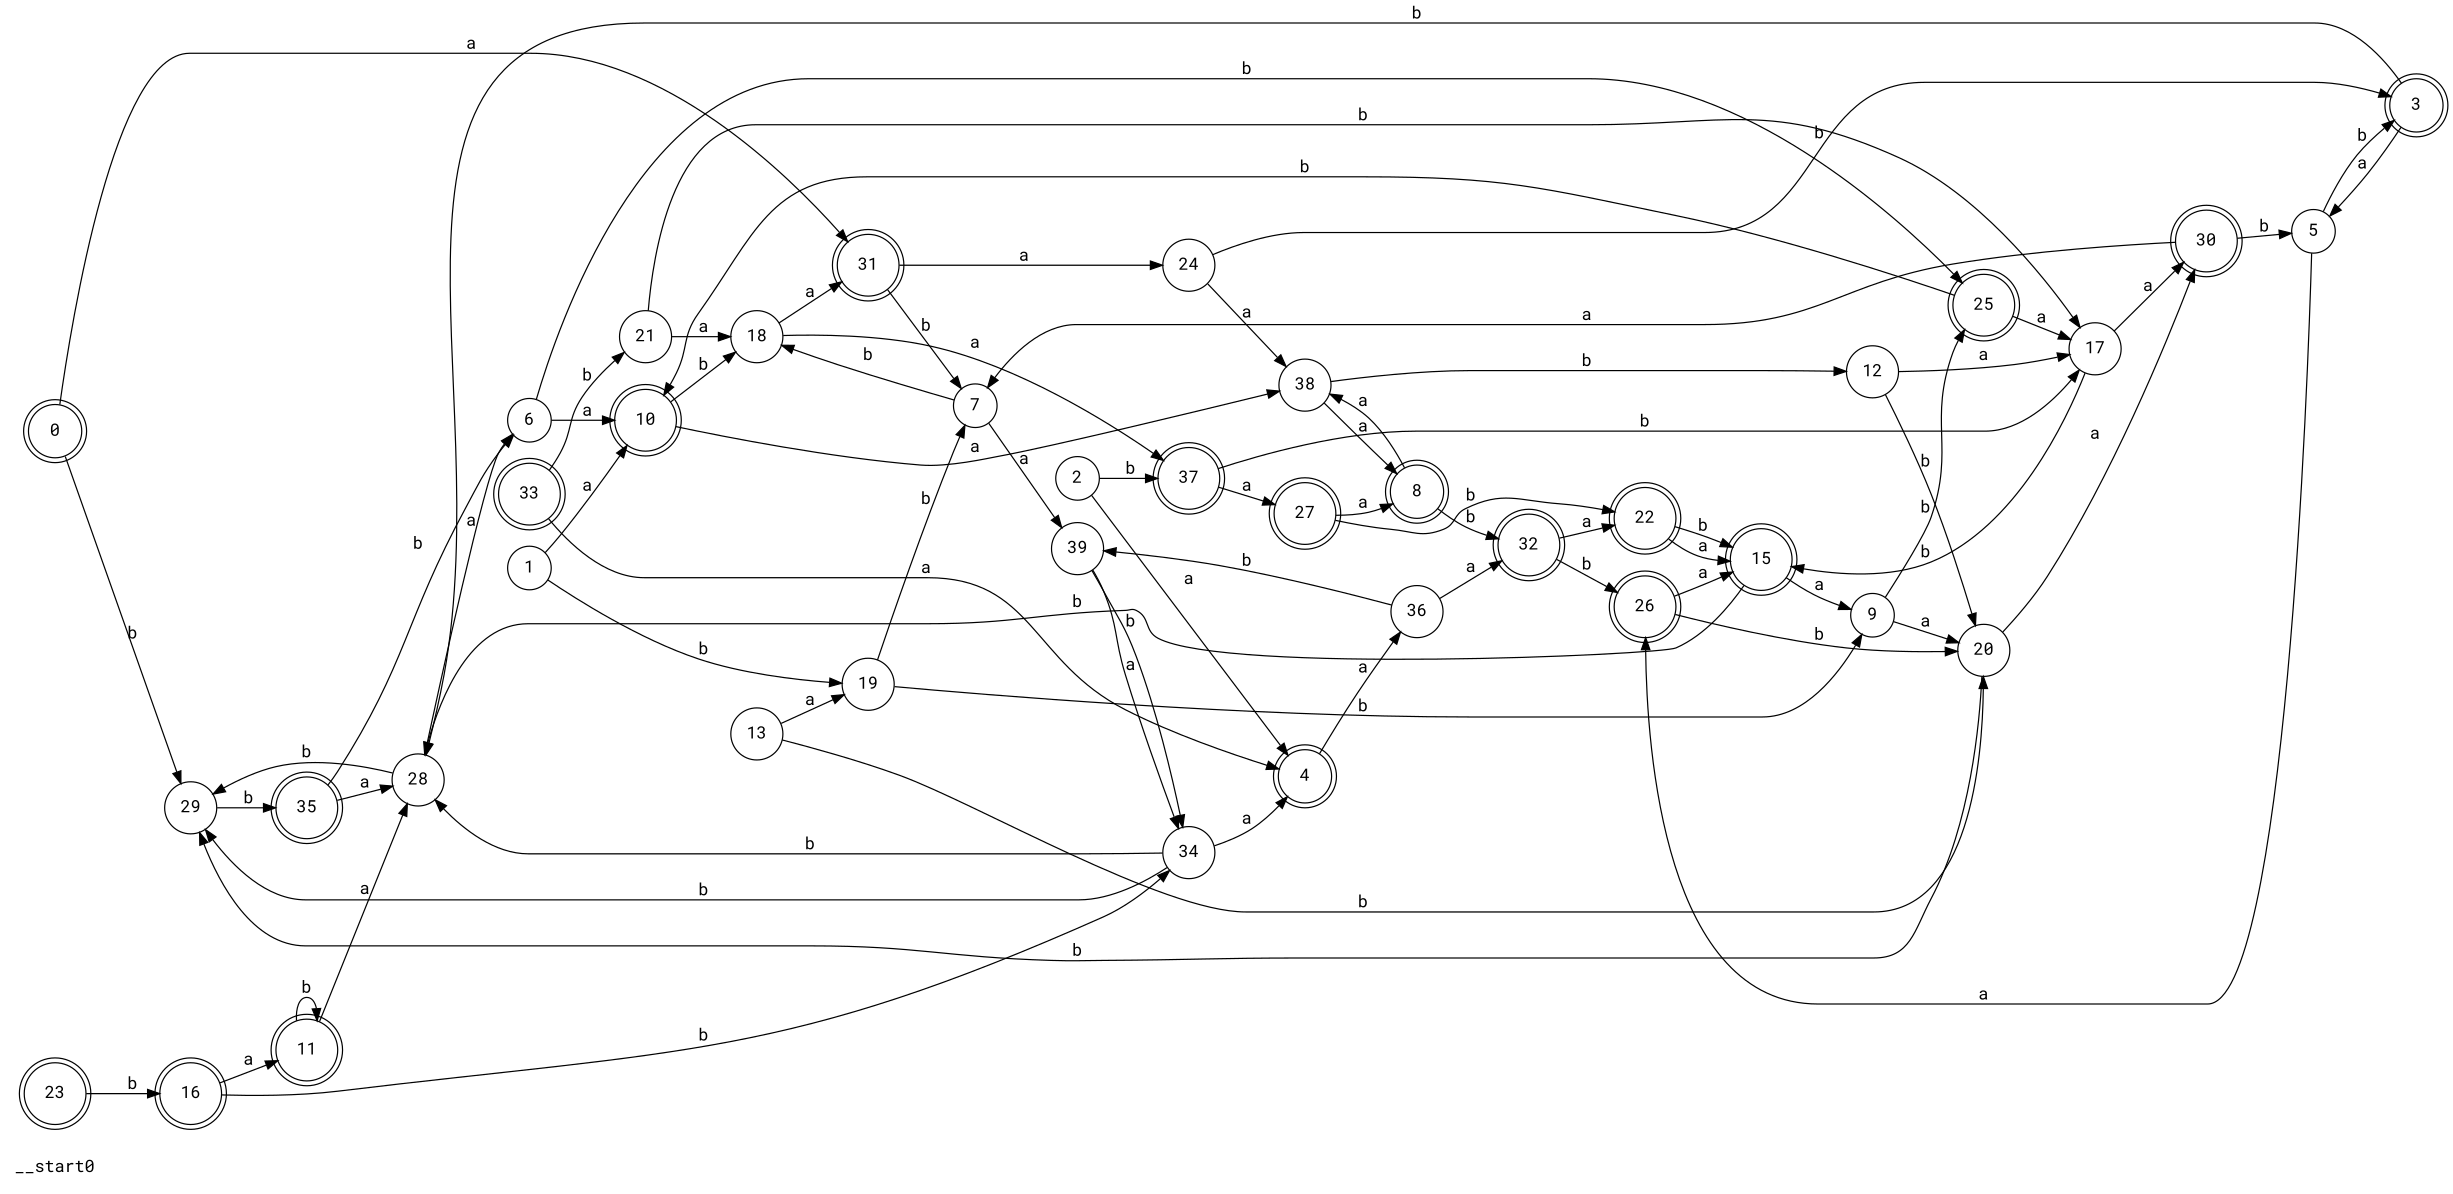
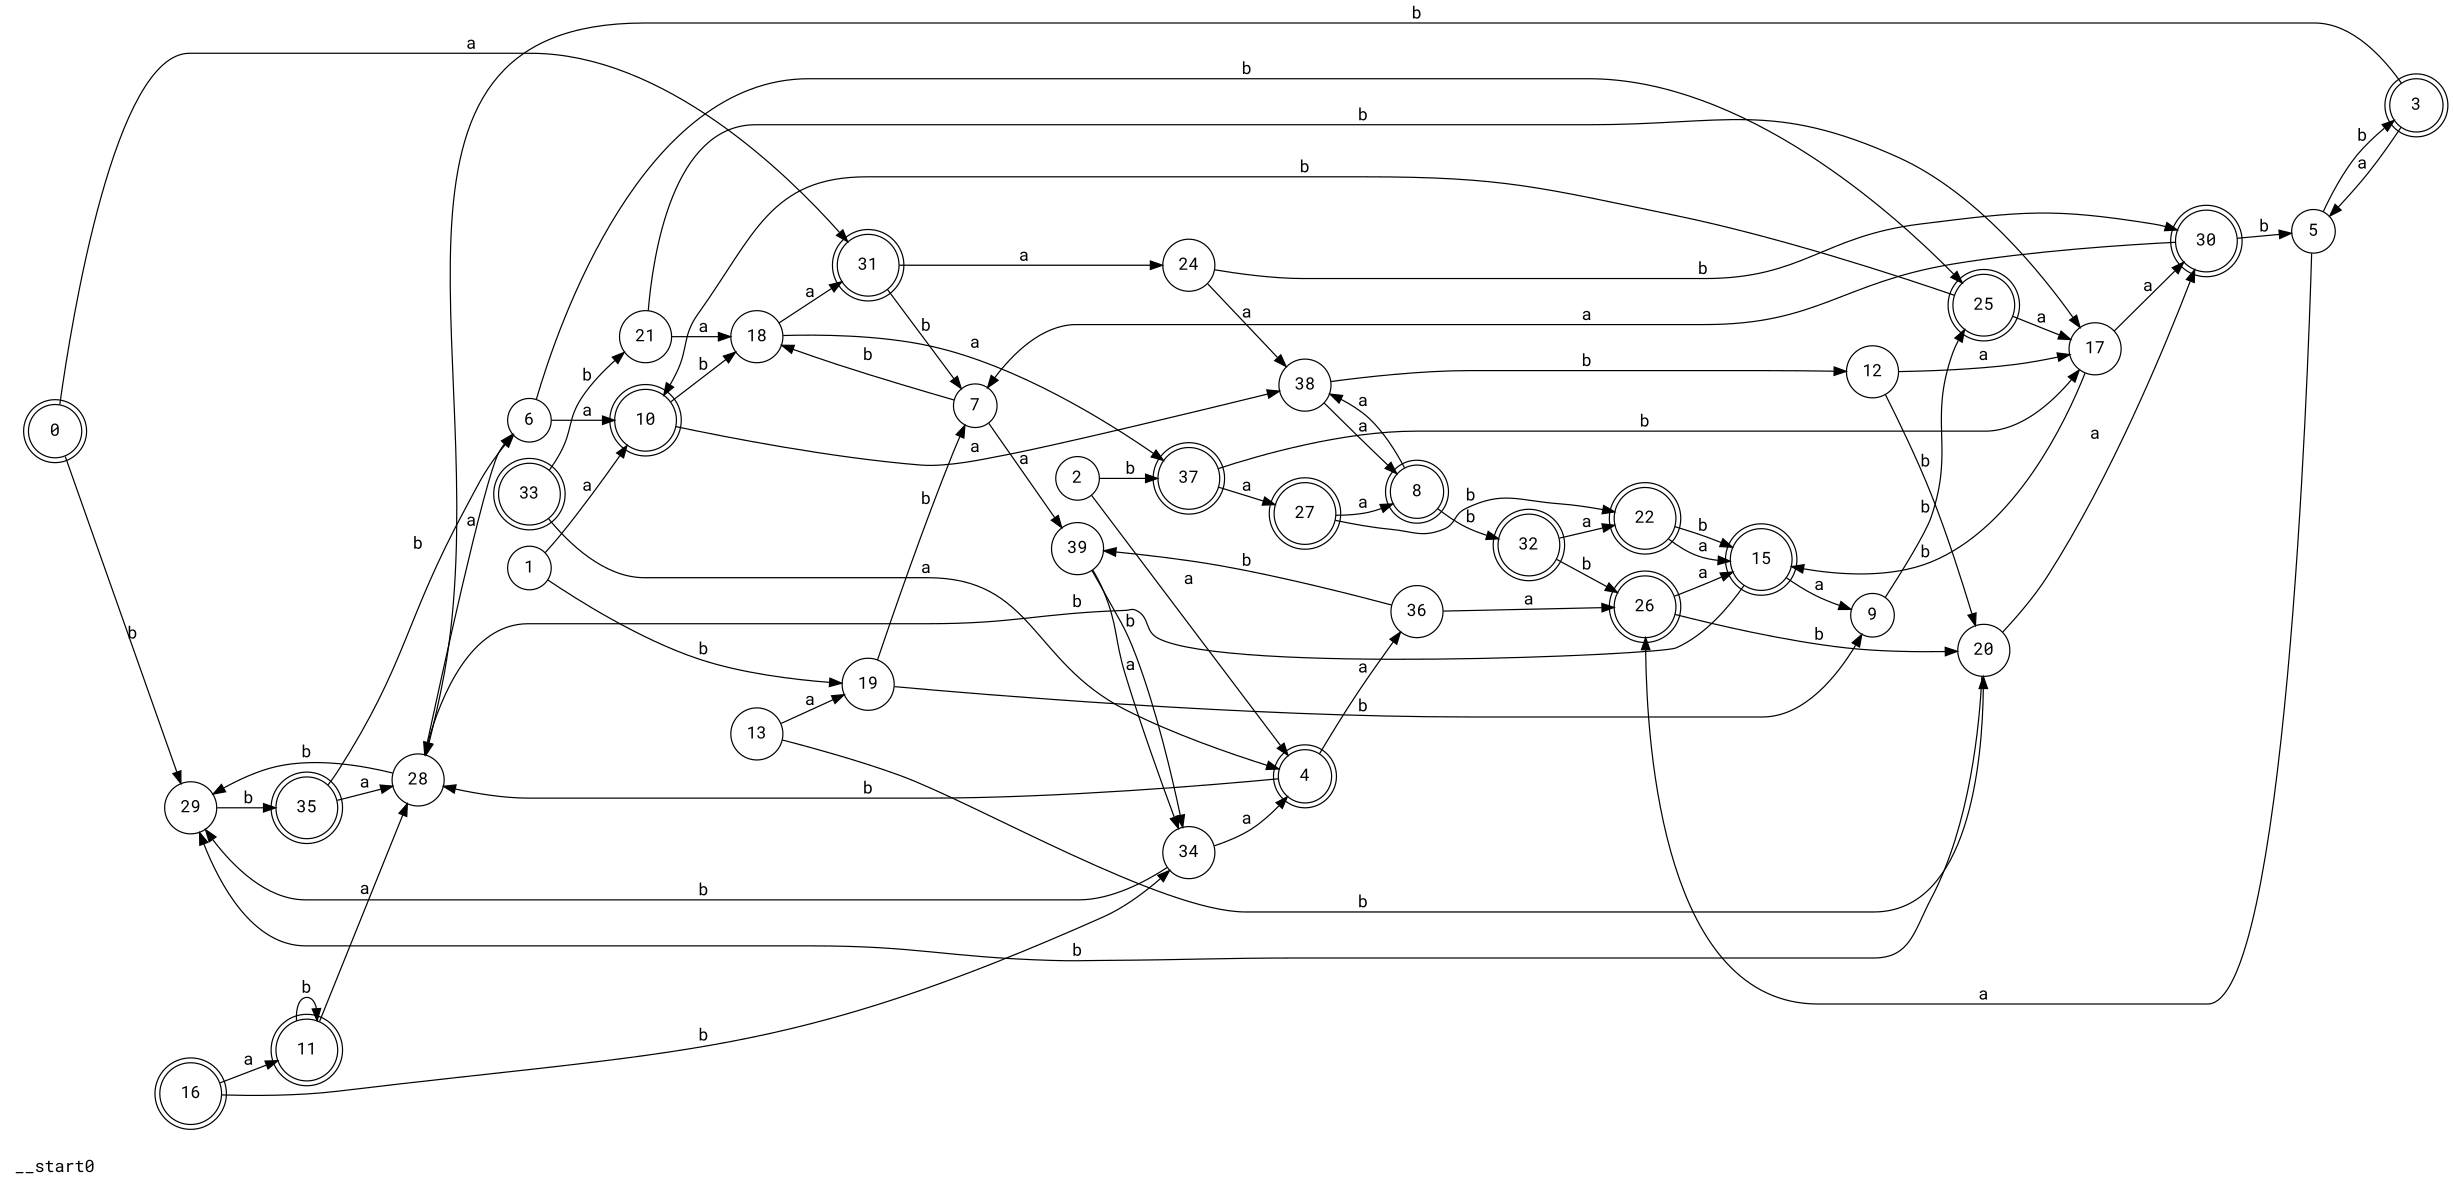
edge "24" -> "3": now "24" -> "30"
edge "36" -> "32": now "36" -> "26"
edge "9" -> "20": removed, label "a"
edge "34" -> "28": now "4" -> "28"
node "23": removed
